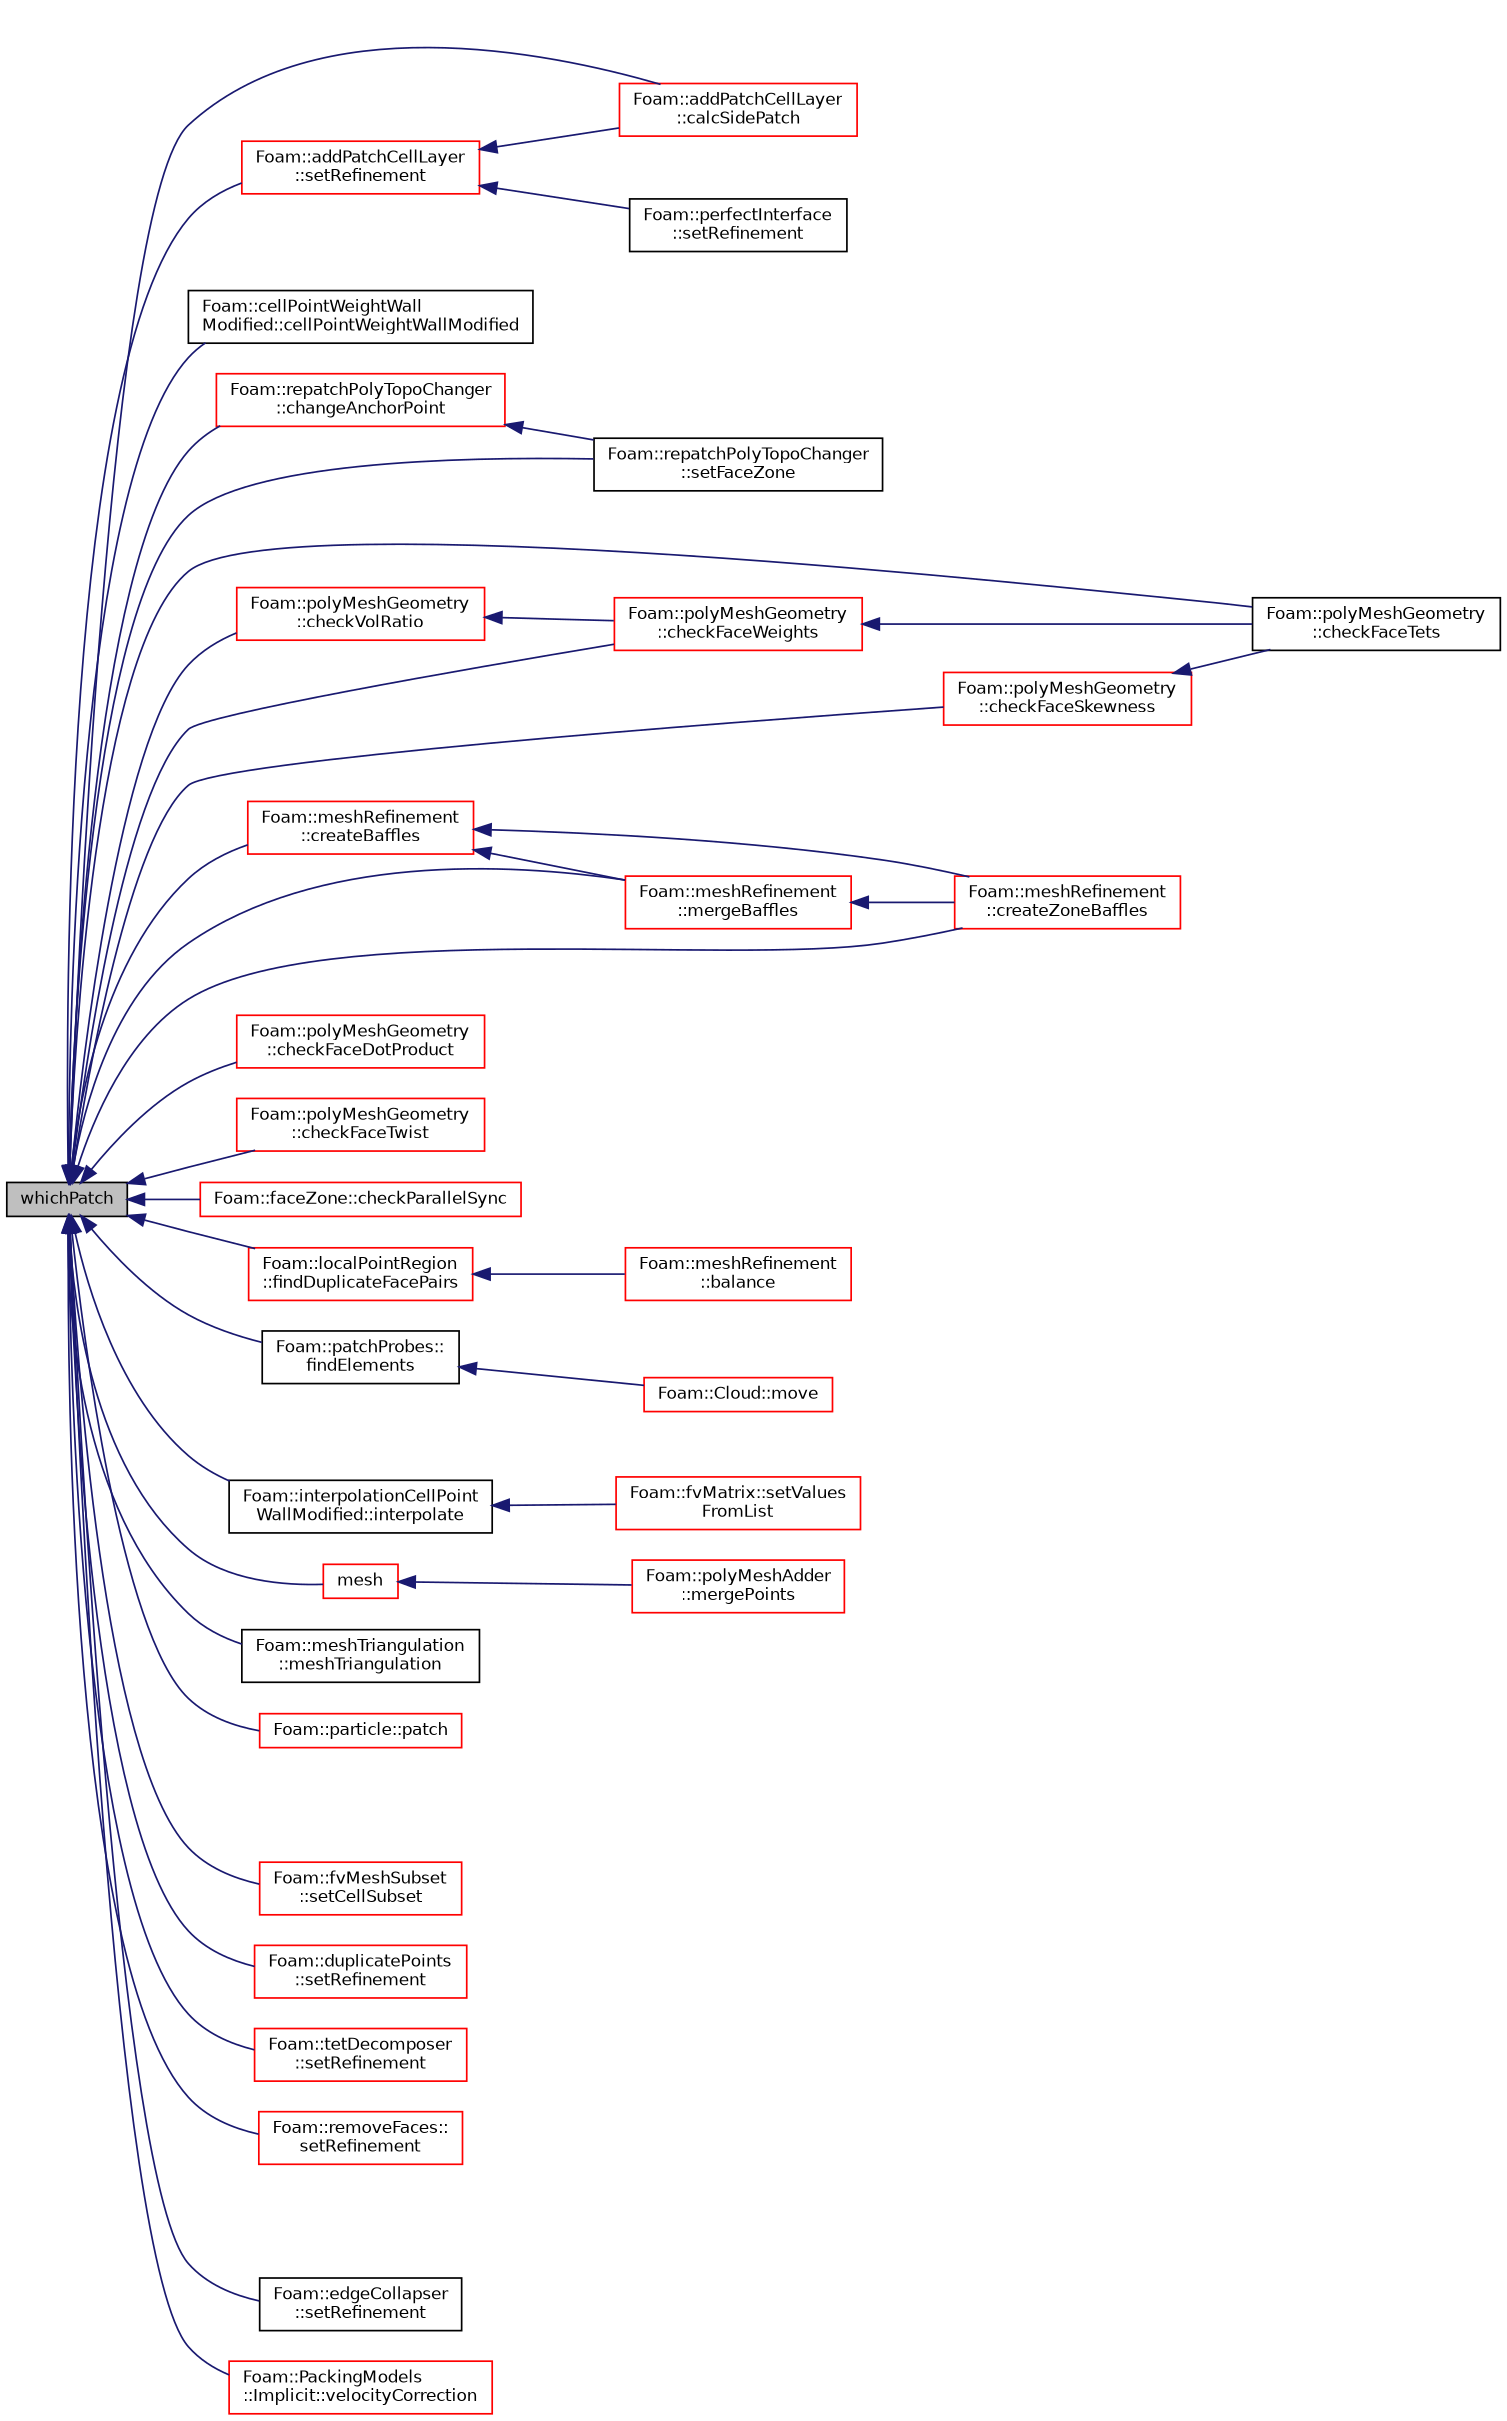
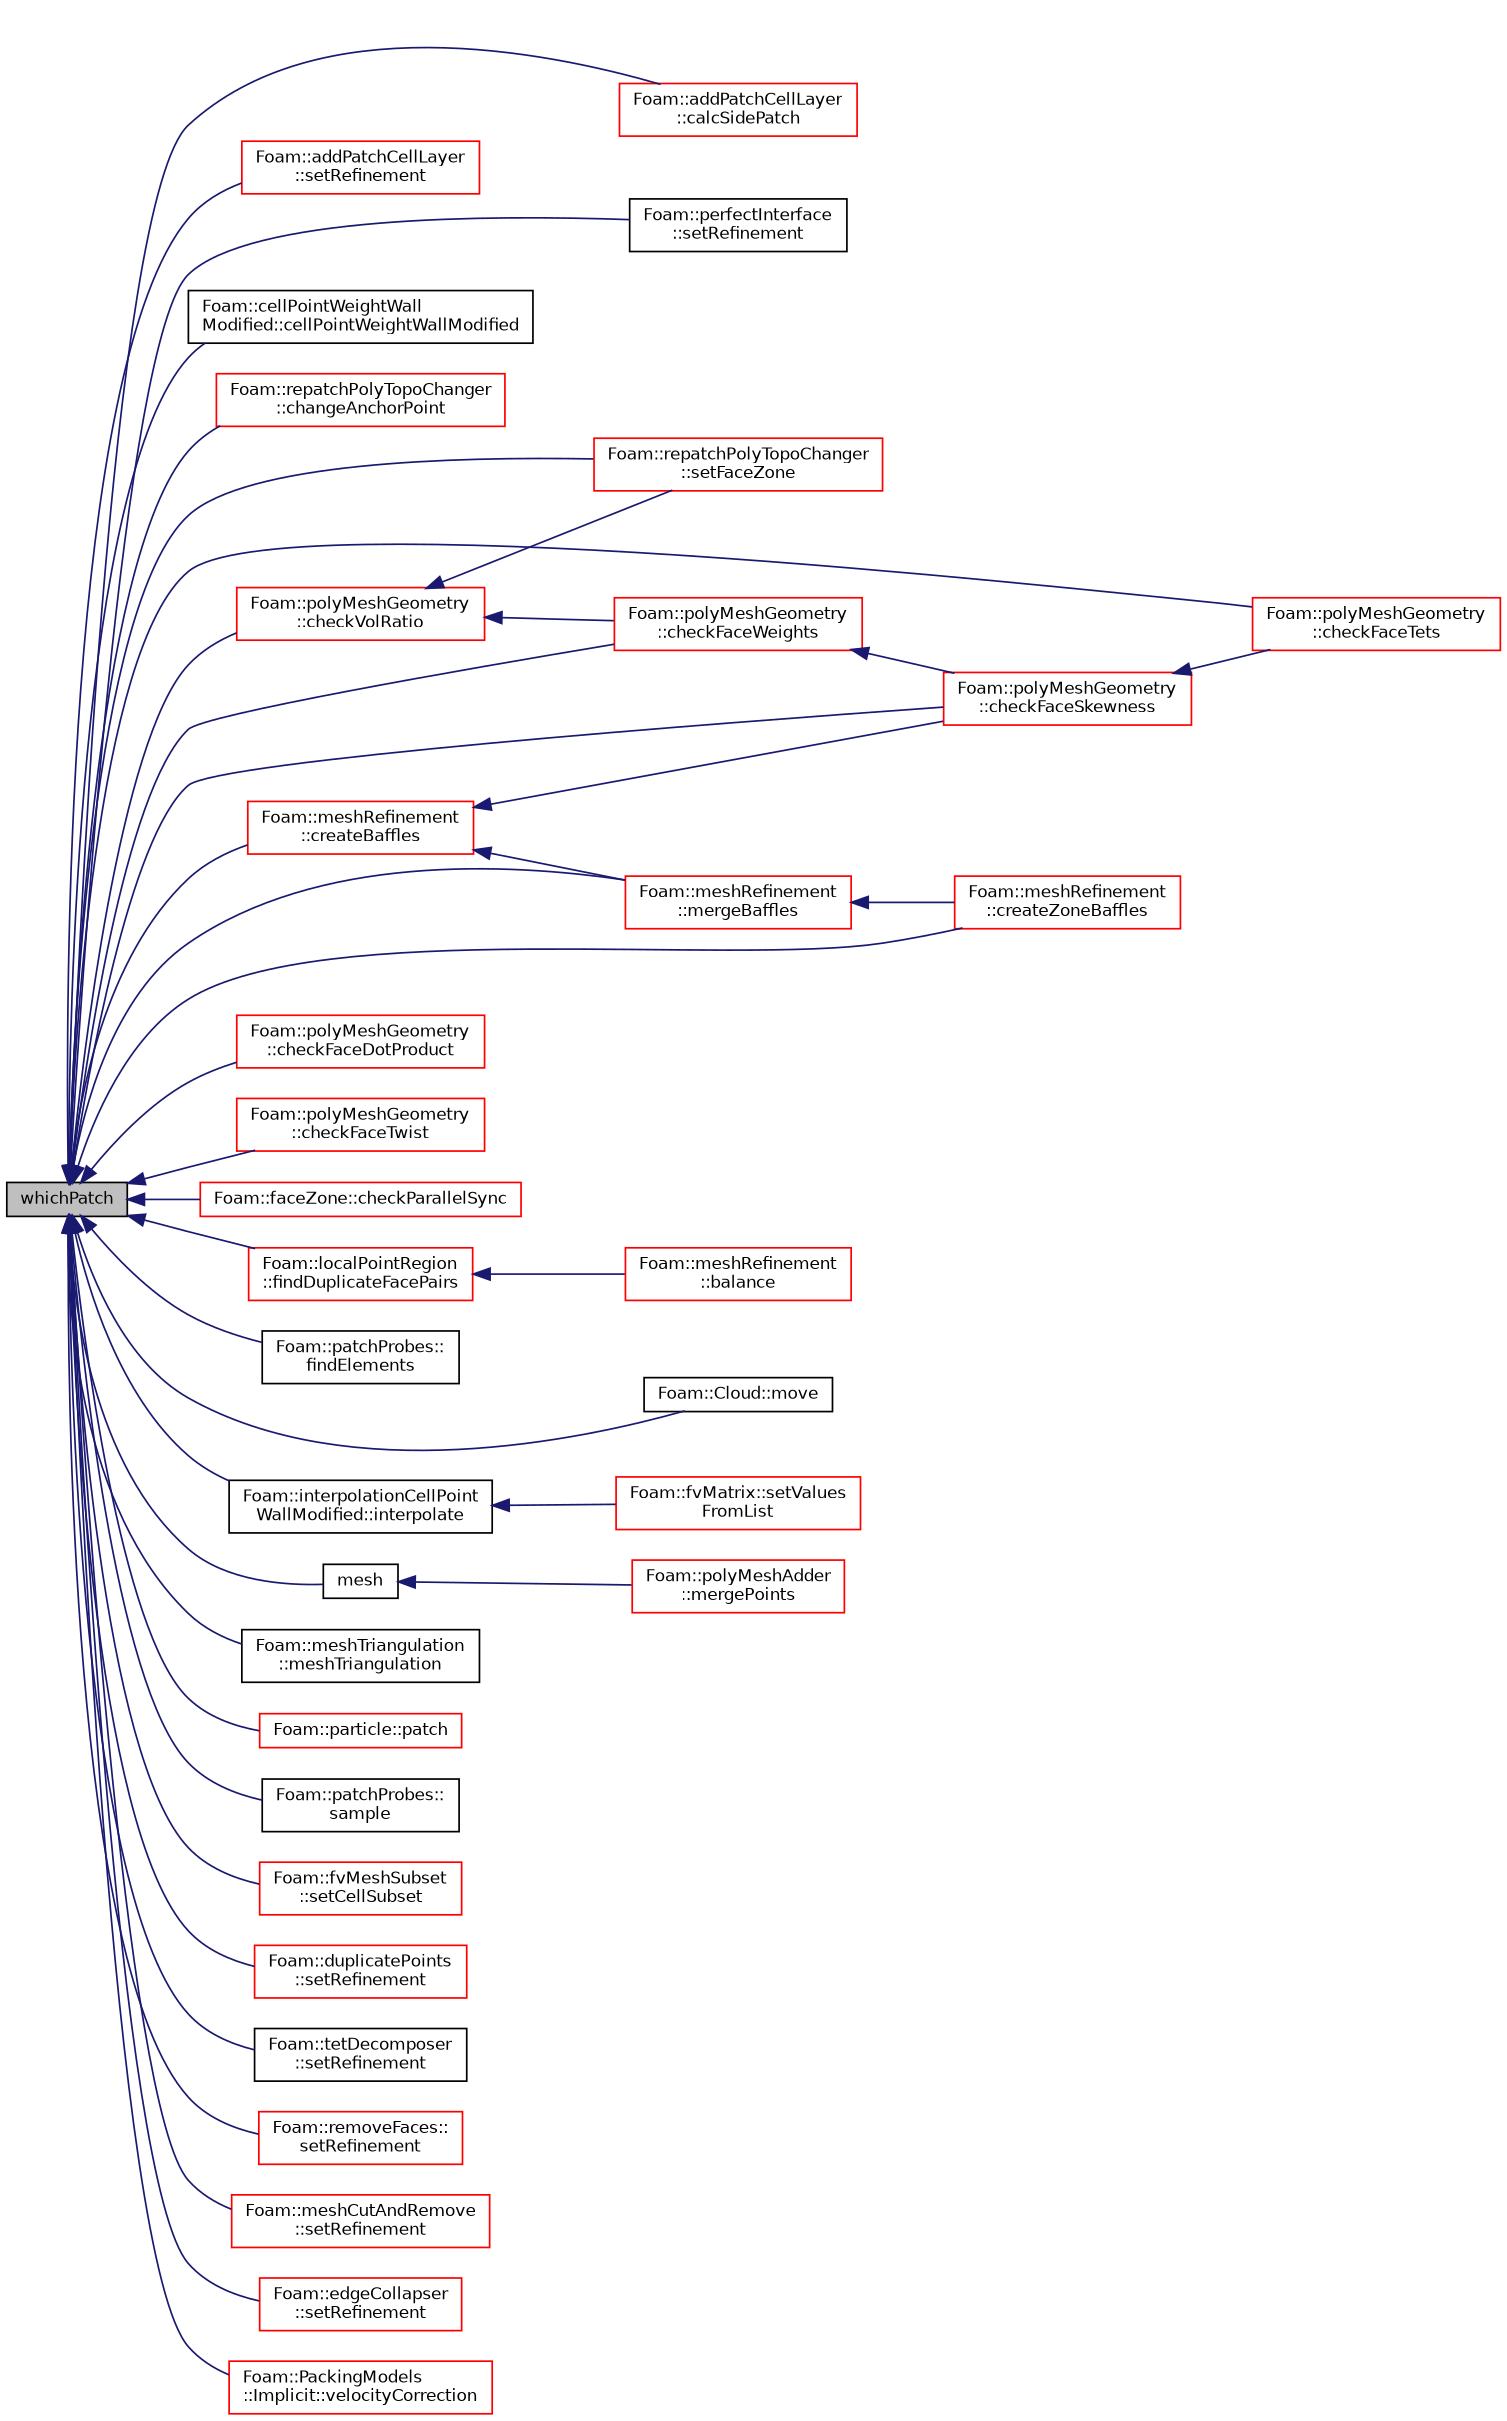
edge "Foam::addPatchCellLayer ::calcSidePatch" -> "Foam::addPatchCellLayer ::setRefinement": removed
edge "Foam::perfectInterface ::setRefinement" -> "Foam::addPatchCellLayer ::setRefinement": now "Foam::perfectInterface ::setRefinement" -> "whichPatch"
edge "Foam::repatchPolyTopoChanger ::setFaceZone" -> "Foam::repatchPolyTopoChanger ::changeAnchorPoint": now "Foam::repatchPolyTopoChanger ::setFaceZone" -> "Foam::polyMeshGeometry ::checkVolRatio"
node "Foam::repatchPolyTopoChanger ::setFaceZone": color black -> red
edge "Foam::polyMeshGeometry ::checkFaceTets" -> "Foam::polyMeshGeometry ::checkFaceWeights": now "Foam::polyMeshGeometry ::checkFaceSkewness" -> "Foam::polyMeshGeometry ::checkFaceWeights"
node "Foam::polyMeshGeometry ::checkFaceTets": color black -> red
edge "Foam::meshRefinement ::createZoneBaffles" -> "Foam::meshRefinement ::createBaffles": now "Foam::polyMeshGeometry ::checkFaceSkewness" -> "Foam::meshRefinement ::createBaffles"
edge "Foam::Cloud::move" -> "Foam::patchProbes:: findElements": now "Foam::Cloud::move" -> "whichPatch"
node "Foam::Cloud::move": color red -> black
node "mesh": color red -> black
node "Foam::patchProbes:: sample": added
node "Foam::tetDecomposer ::setRefinement": color red -> black
node "Foam::meshCutAndRemove ::setRefinement": added
node "Foam::edgeCollapser ::setRefinement": color black -> red
